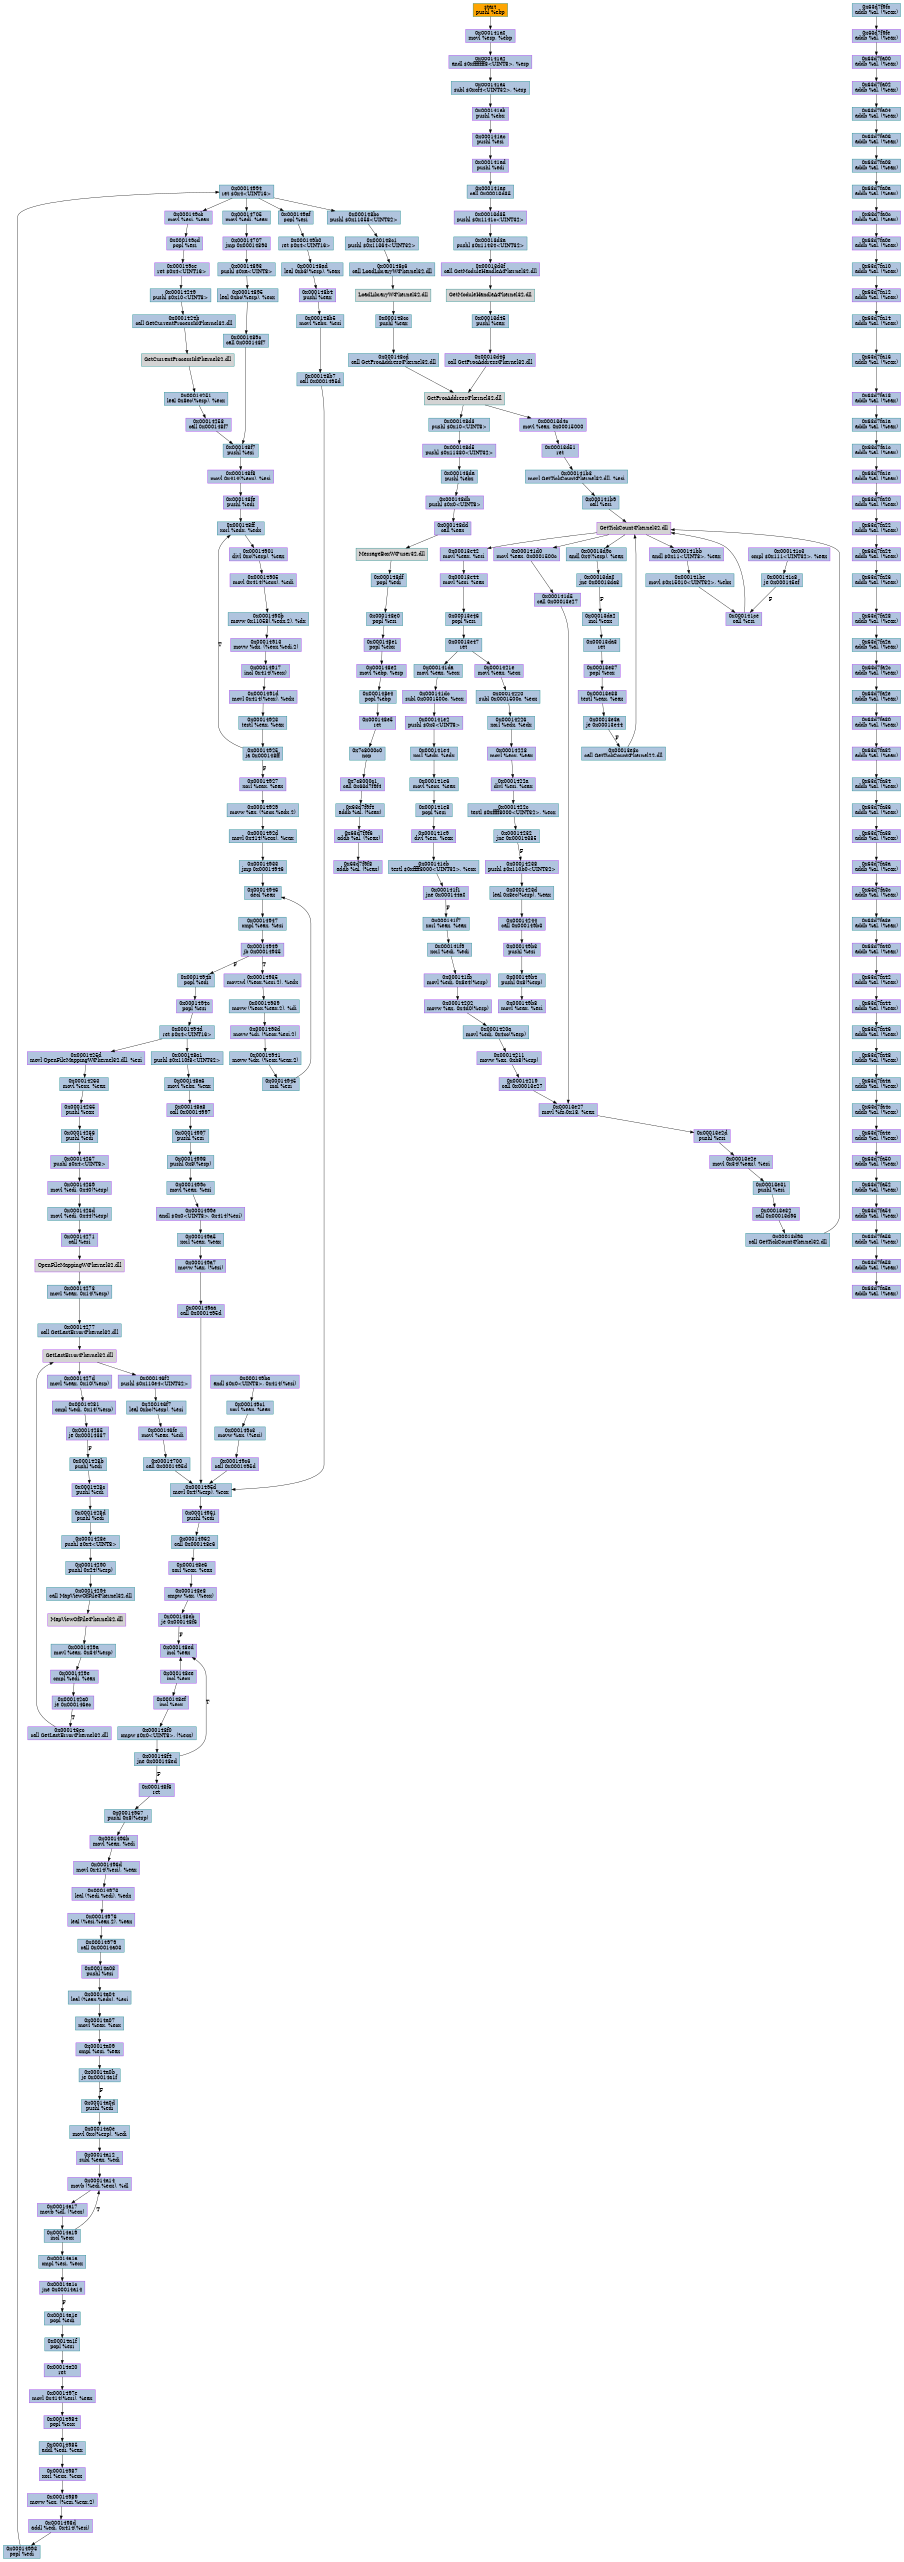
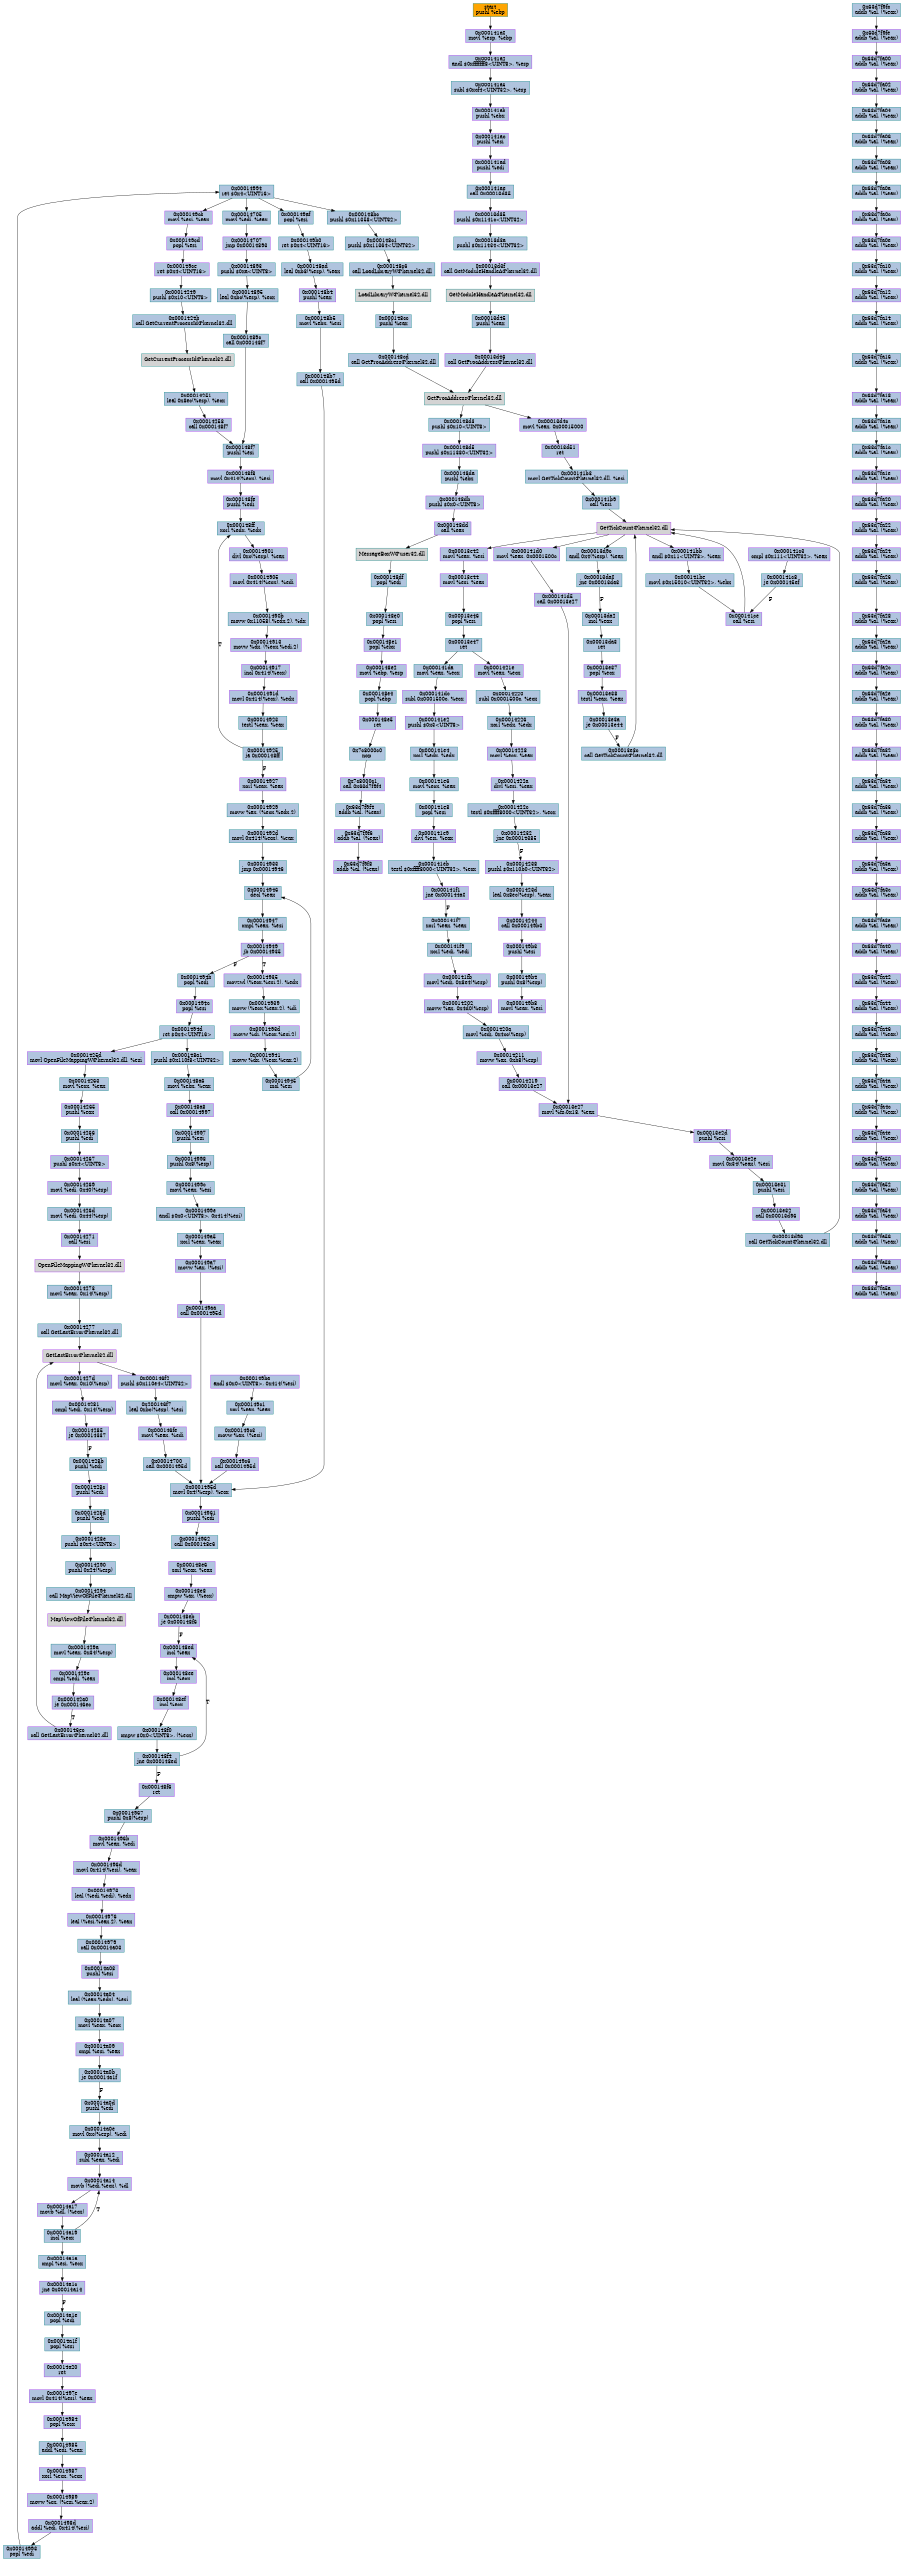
node "0x00013e3c call GetTickCount@kernel22.dll": label "0x00013e3c call GetTickCount@kernel22.dll" -> "0x00013e3c call GetTickCount@kernel32.dll"
node "0x0001499e andl $0x0<UINT8>, 0x414(%esi)": color purple -> teal
edge "0x00014962 call 0x000148e6" -> "0x000148e6 xorl %eax, %eax": removed
edge "0x000148ee incl %ecx" -> "0x000148ed incl %eax": reversed
